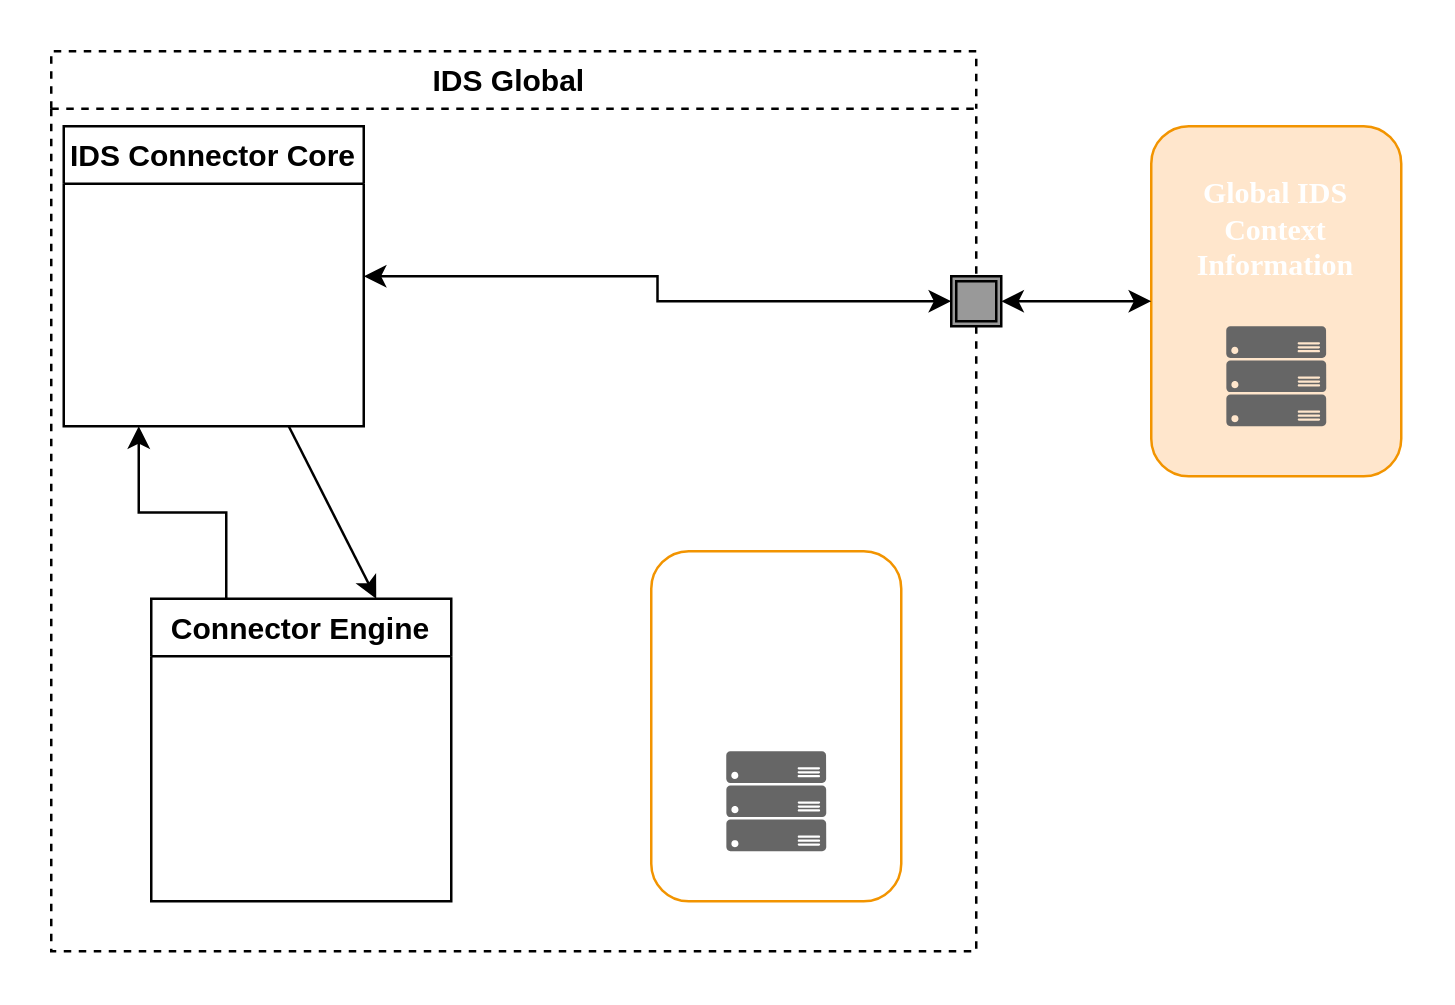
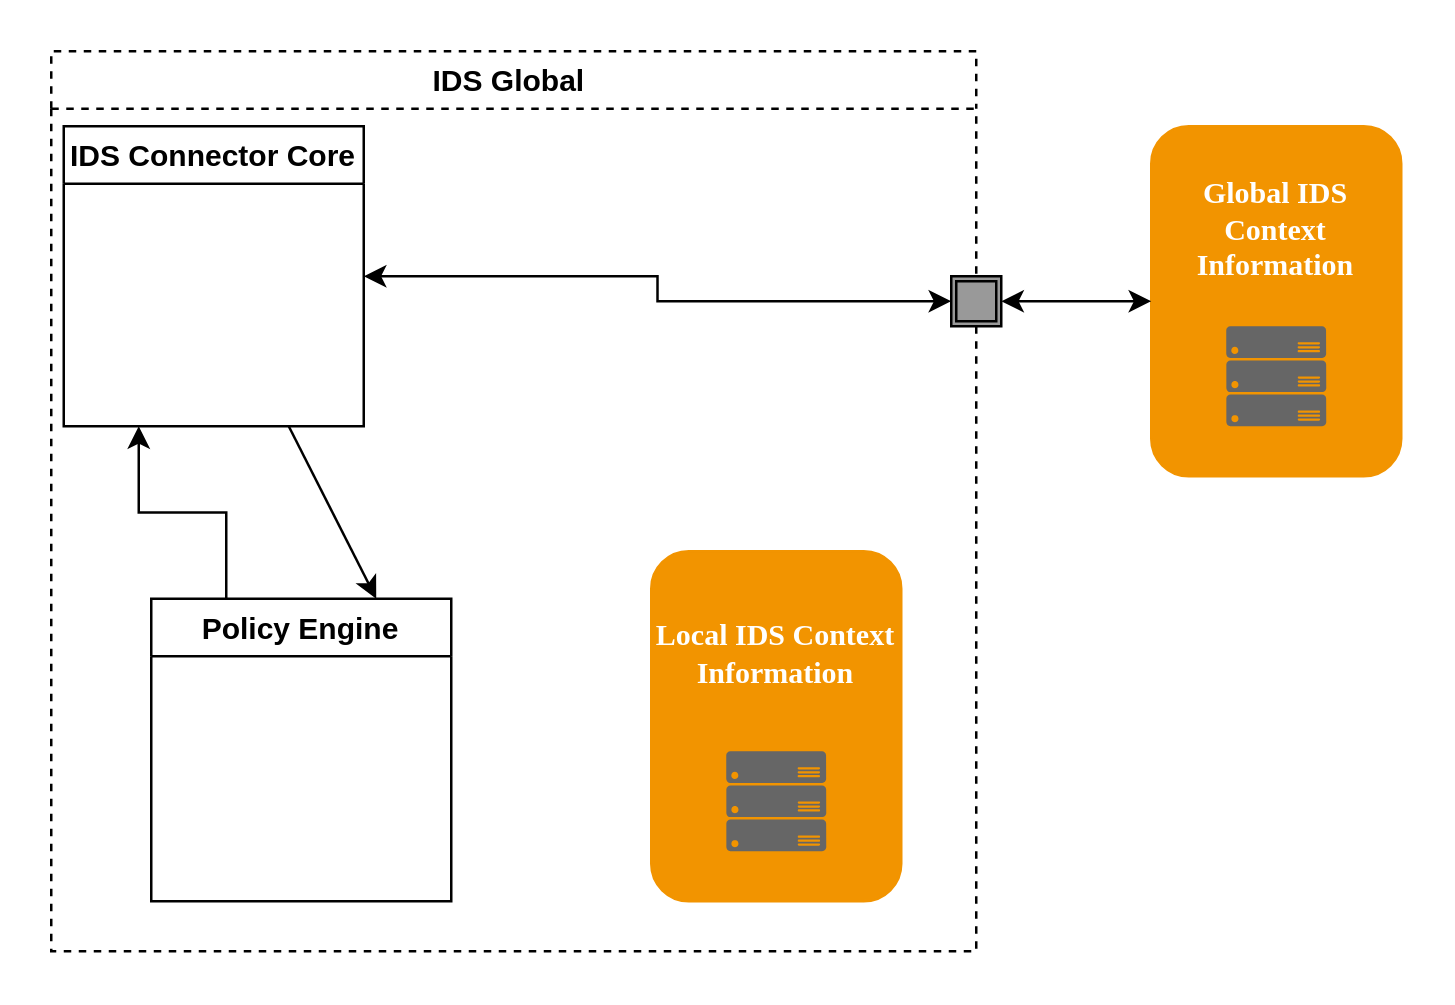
node "Global IDS Context Information": fillcolor #ffe6cc -> #f29400
node "Connector Engine": label "Connector Engine" -> "Policy Engine"
node "Local IDS Context Information": fillcolor #ffffff -> #f29400
